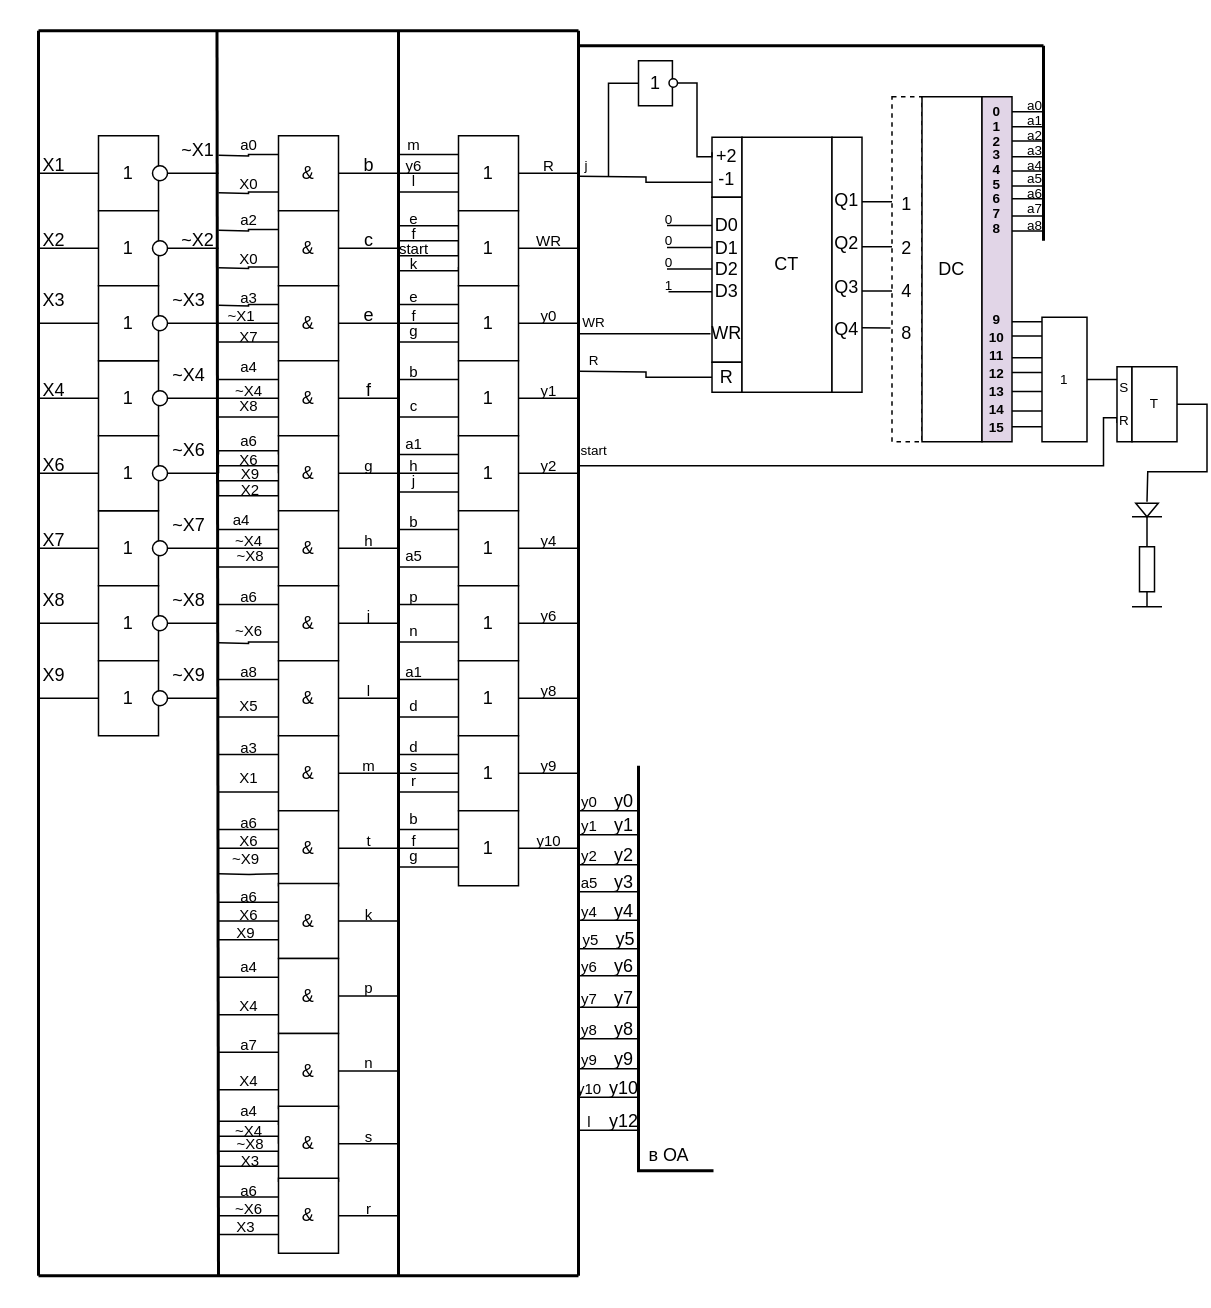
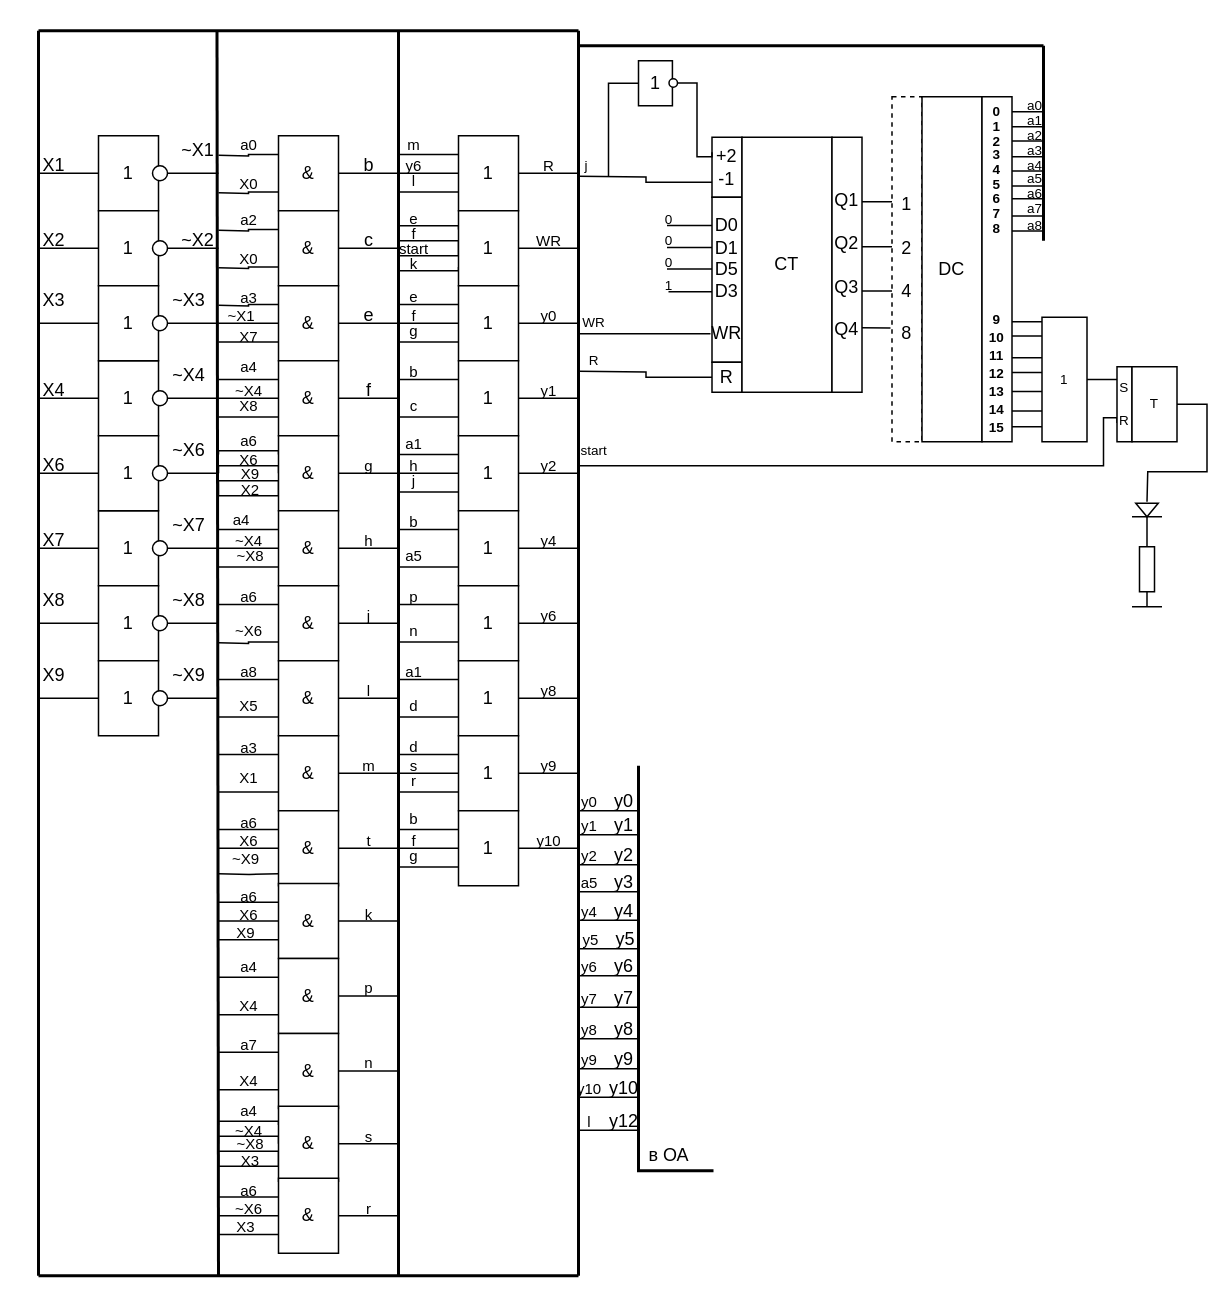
node "0 1 2 3 4 5 6 7 8 9 10 11 12 13 14 15": fillcolor #e1d5e7 -> #ffffff
node "D0 D1 D2 D3 WR": label "D0 D1 D2 D3 WR" -> "D0 D1 D5 D3 WR"
